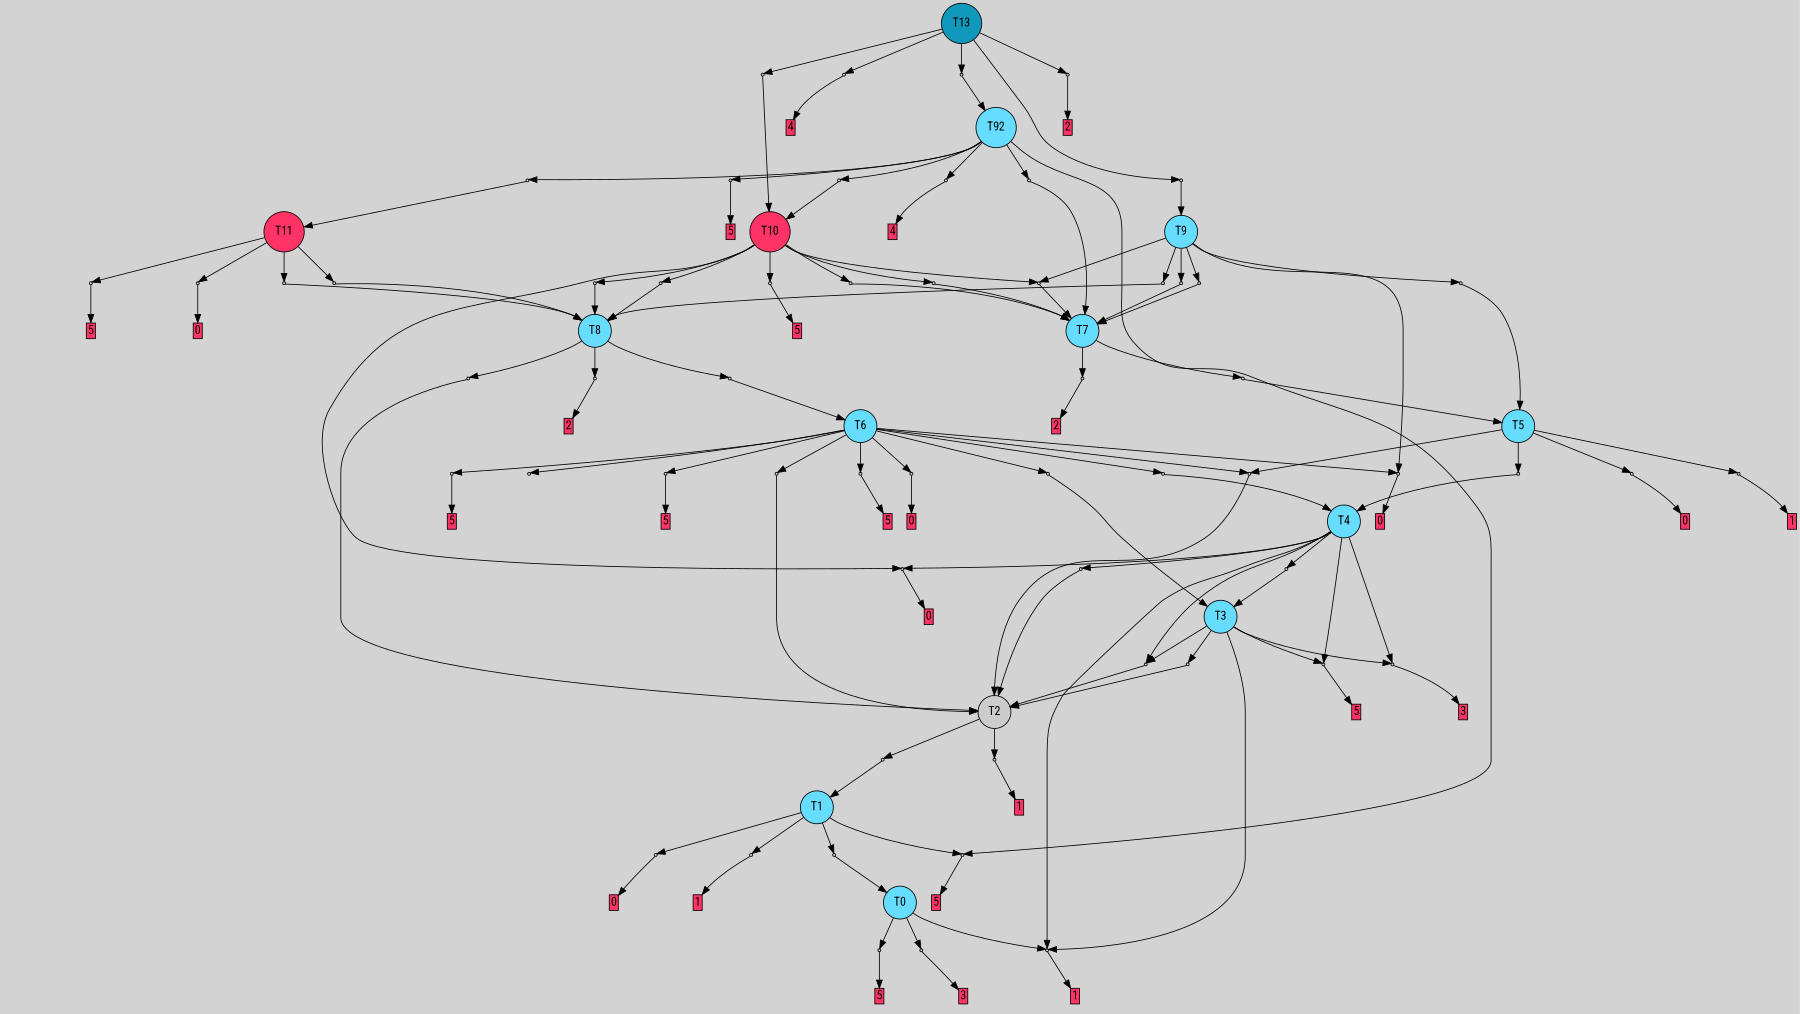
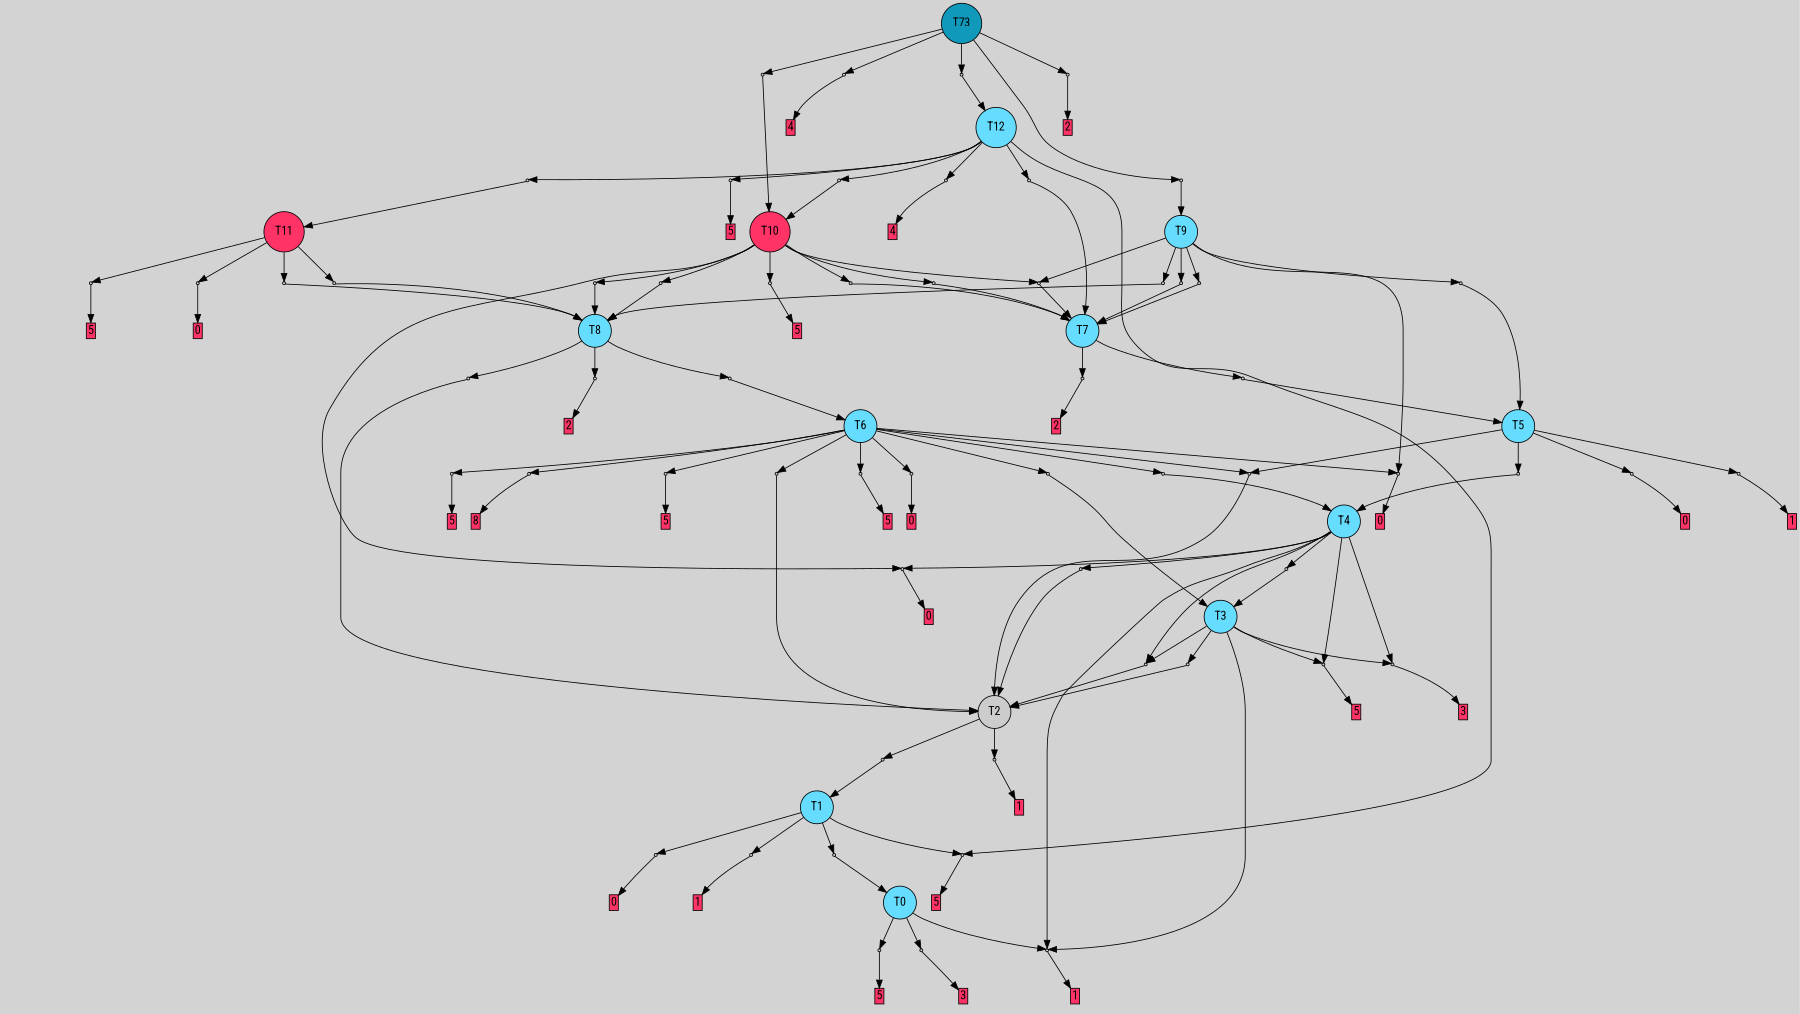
node "T13": label "T13" -> "T73"
node "T92": label "T92" -> "T12"
node "8": added
